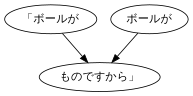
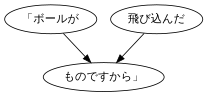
node "ボールが": label "ボールが" -> "飛び込んだ"
